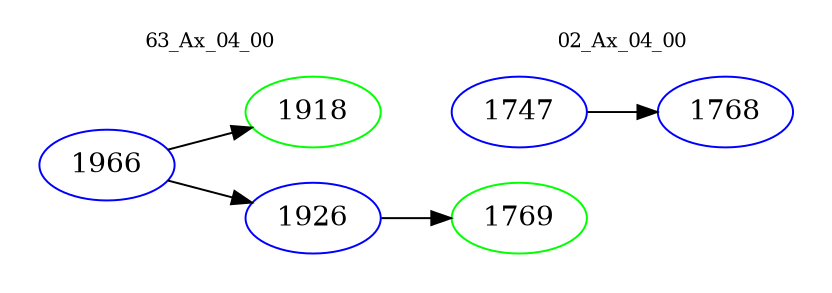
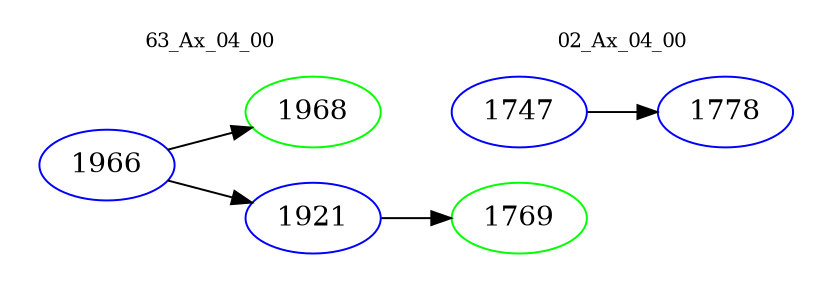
node "1918": label "1918" -> "1968"
node "1768": label "1768" -> "1778"
node "1926": label "1926" -> "1921"
